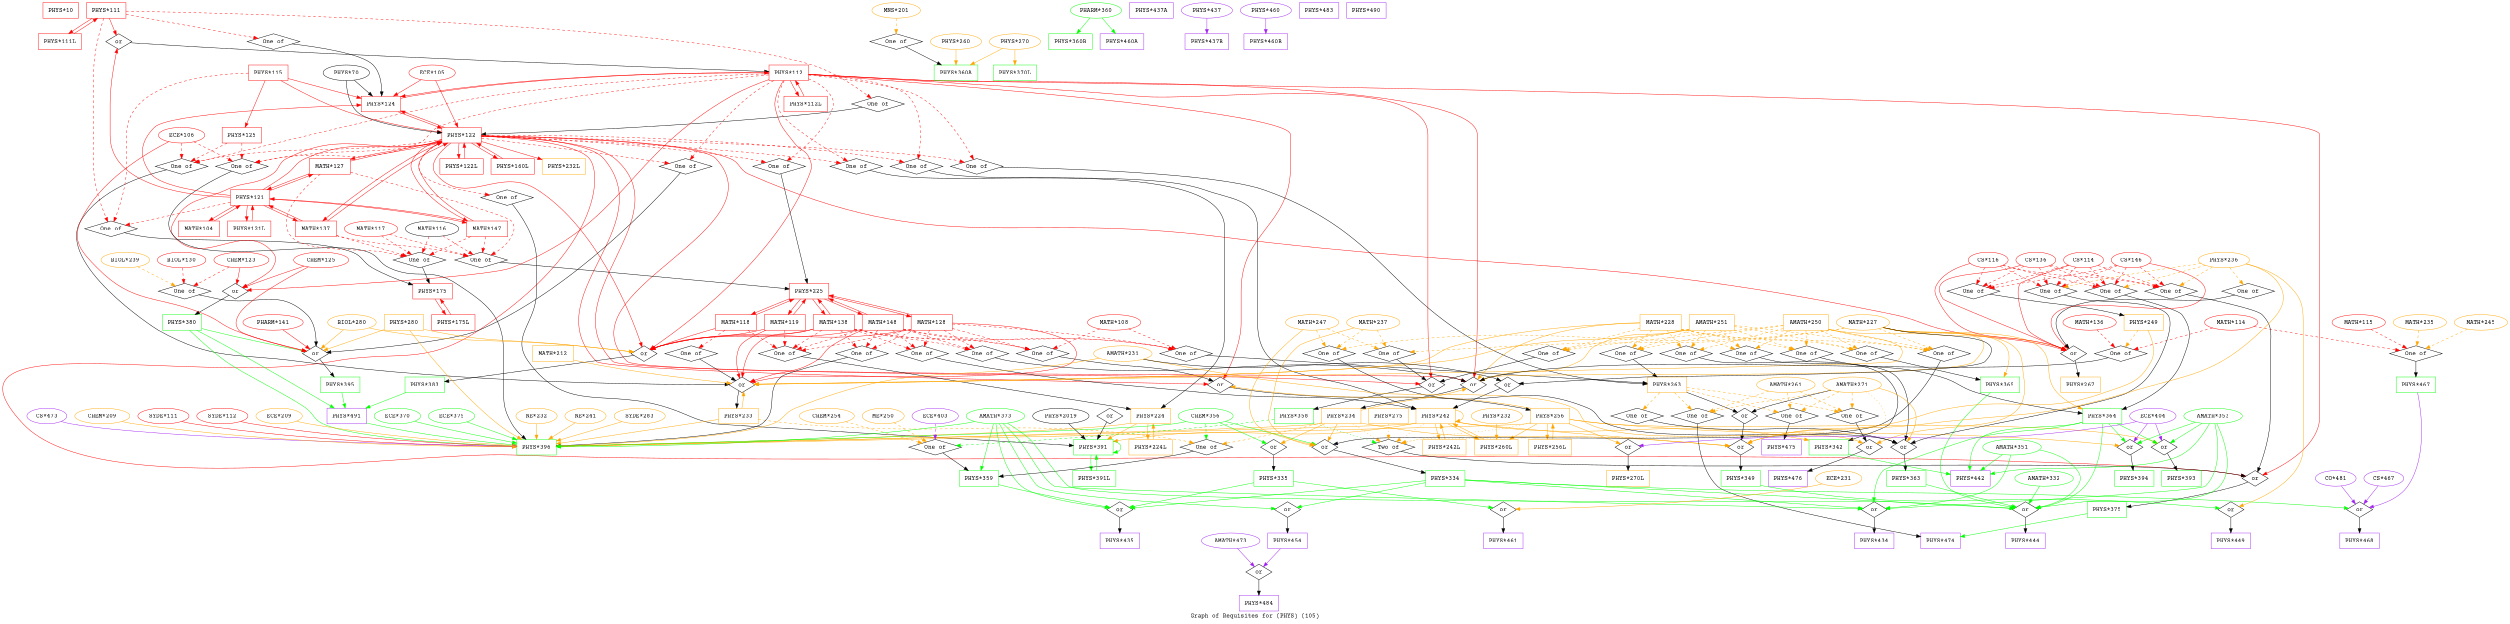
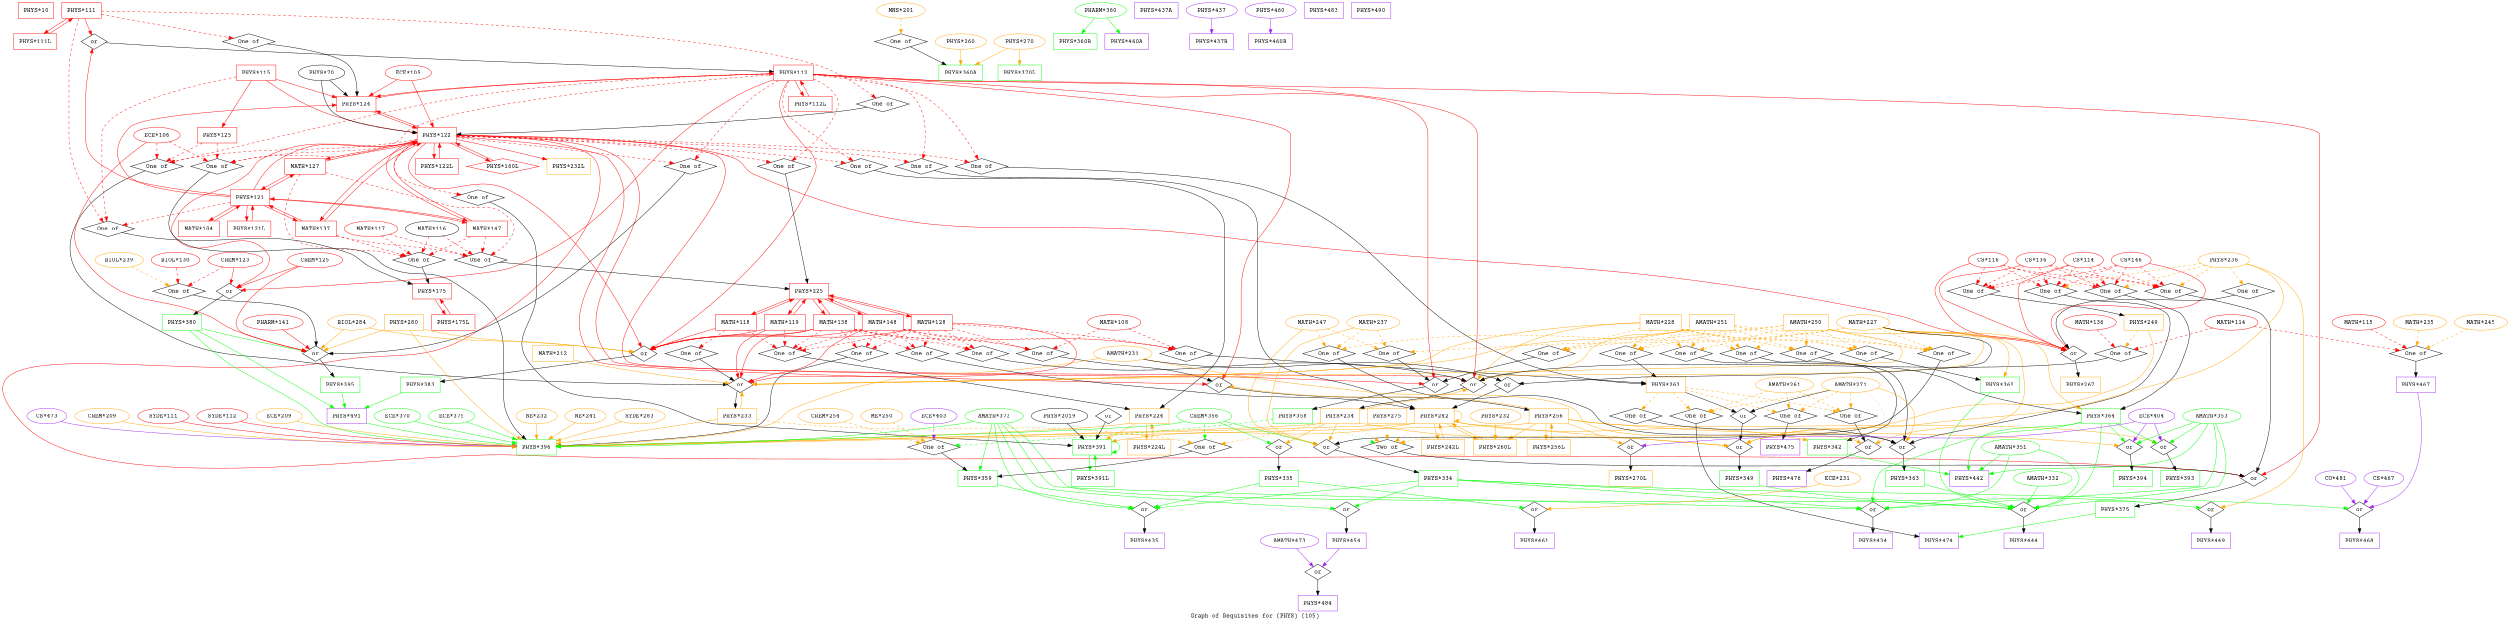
node "PHYS*160L": shape box -> diamond
node "BIOL*280": label "BIOL*280" -> "BIOL*284"
node "PHYS*467": color green -> purple
